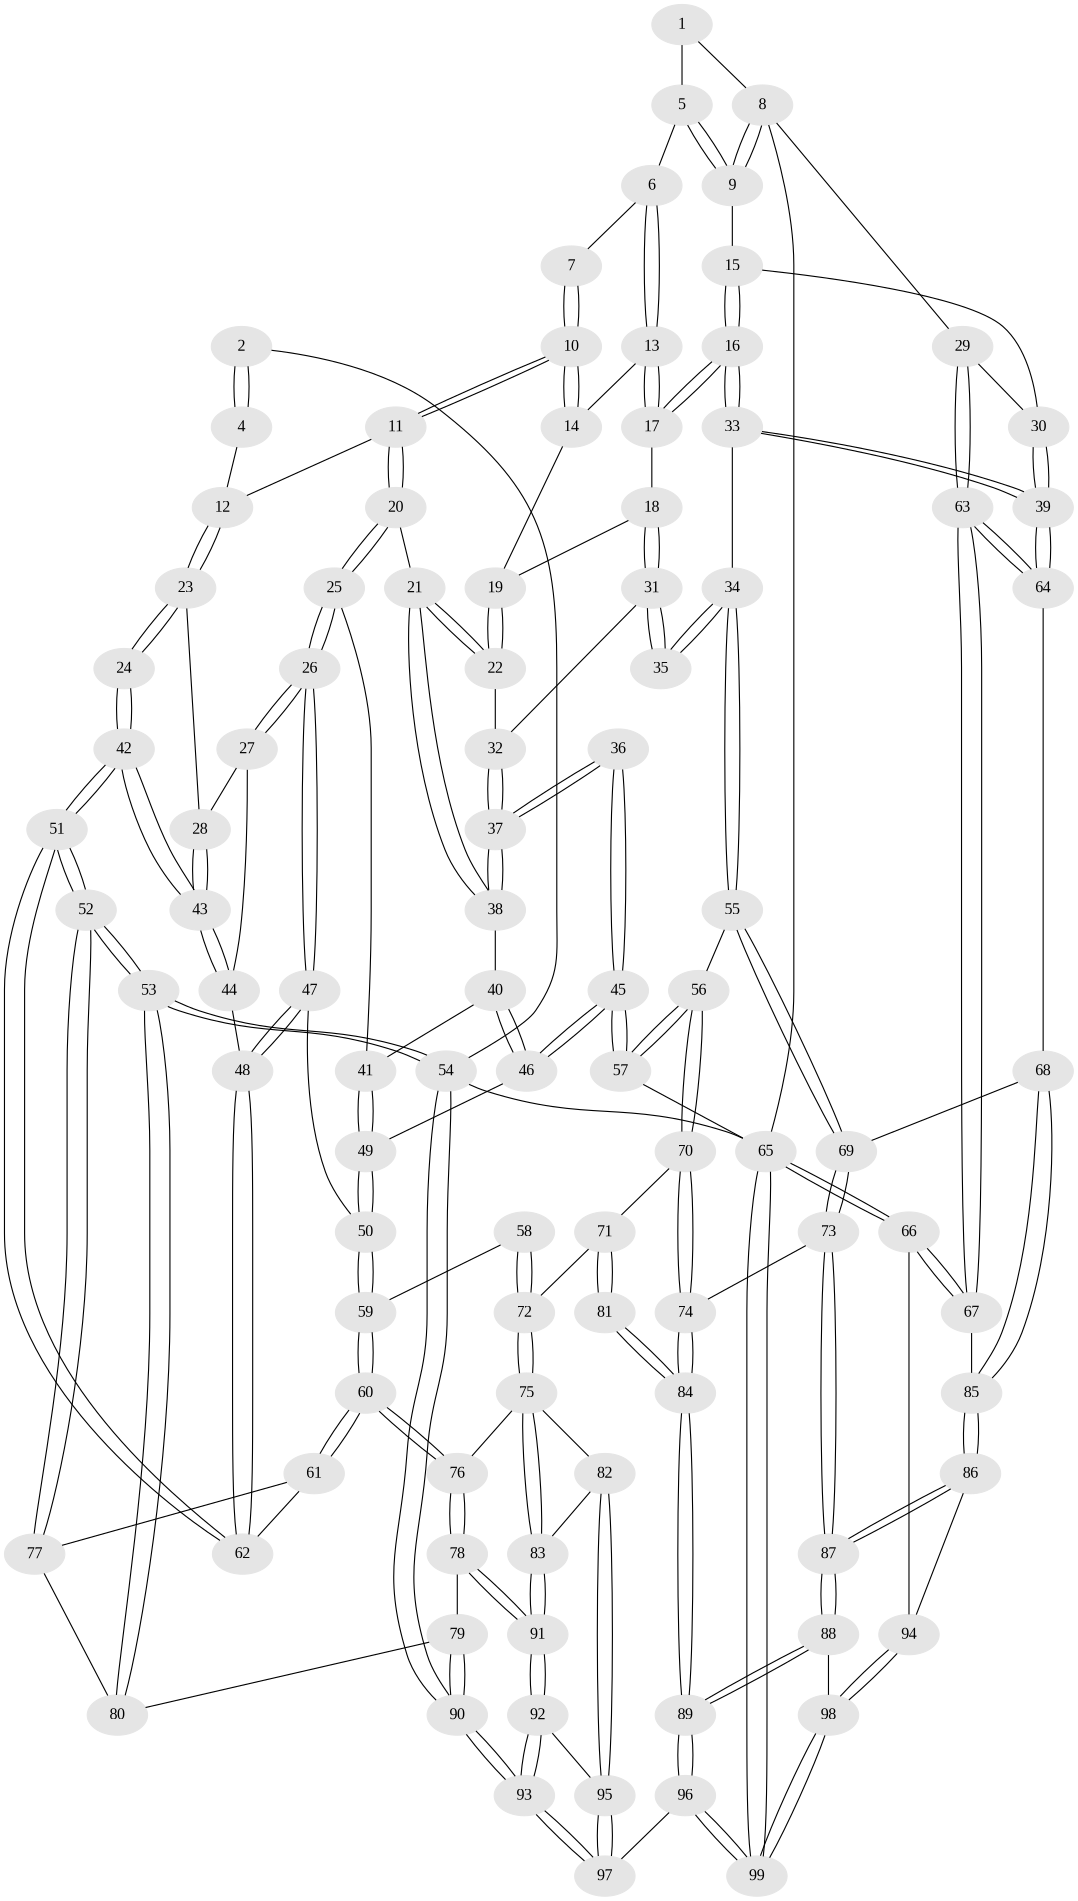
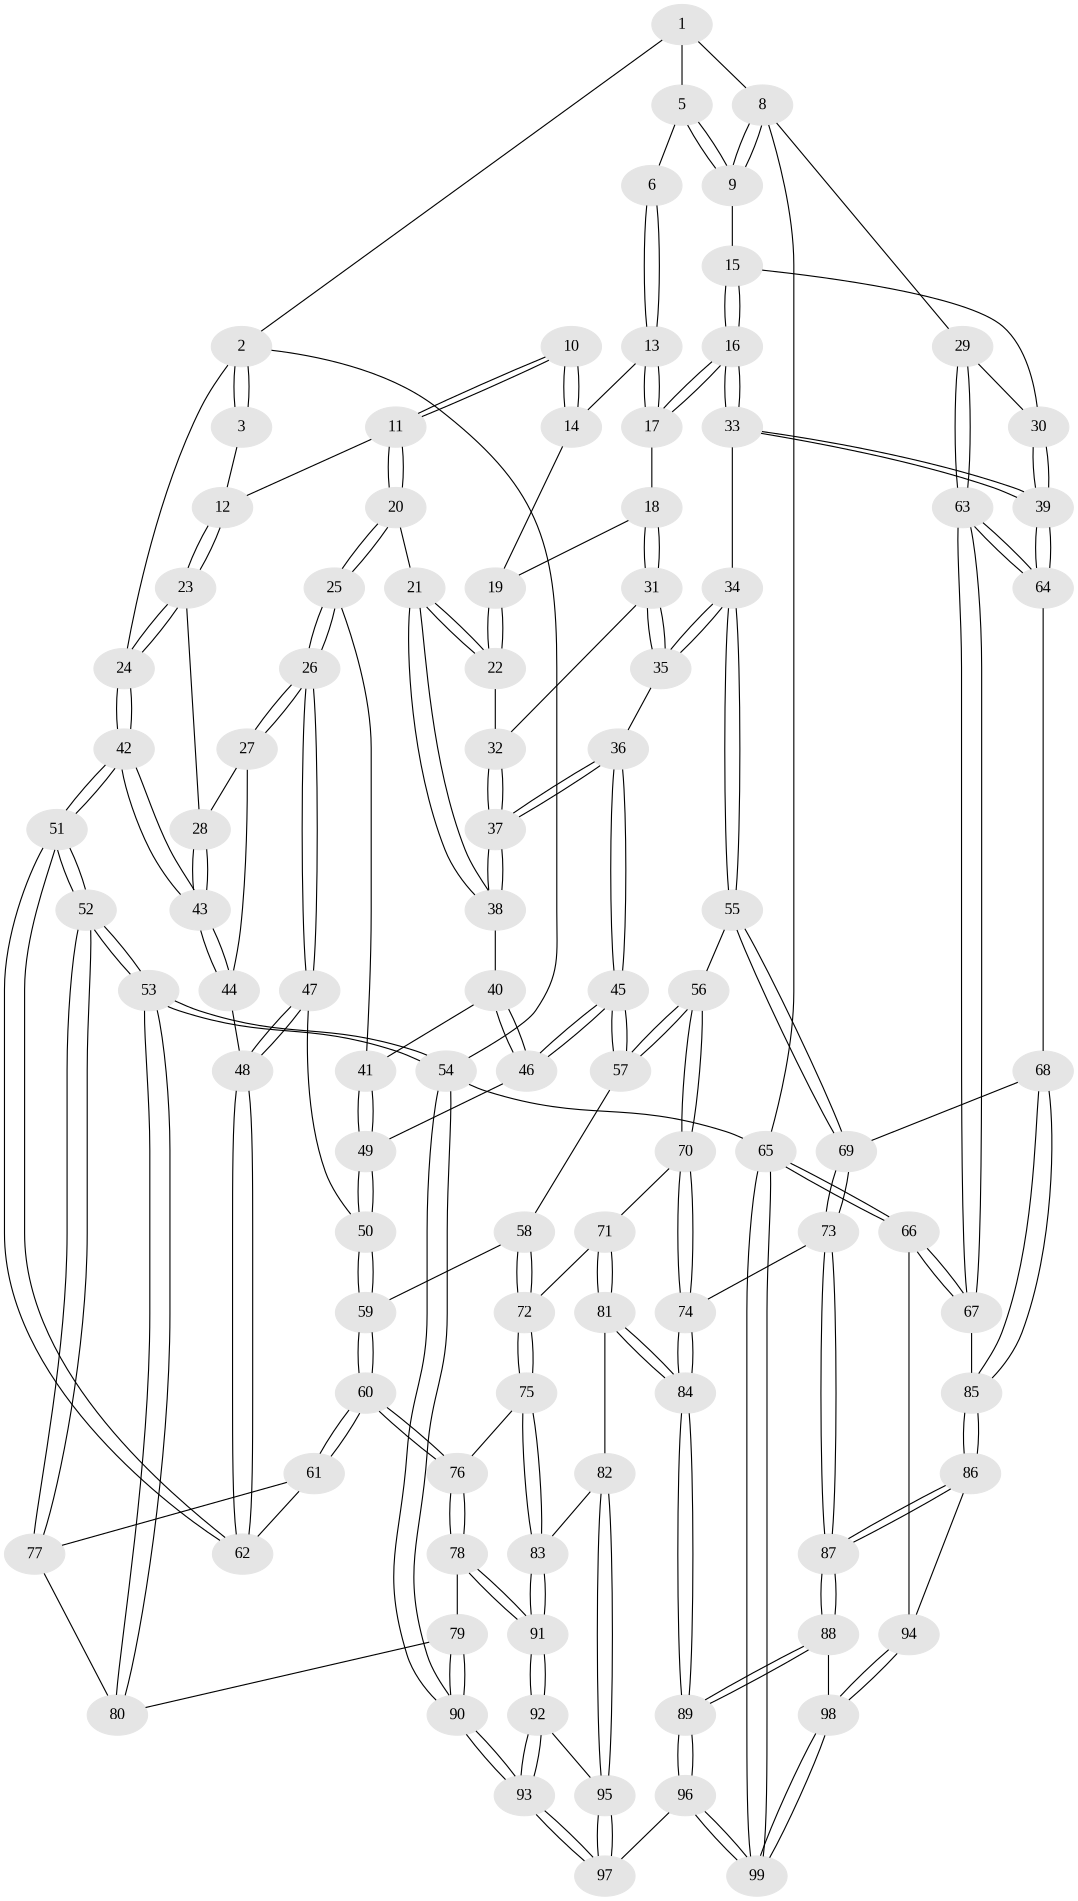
edge "1" -- "2": added
node "7": removed
node "4": label "4" -> "3"
edge "2" -- "24": added
edge "35" -- "36": added
edge "57" -- "65": now "57" -- "58"
edge "75" -- "82": now "81" -- "82"
